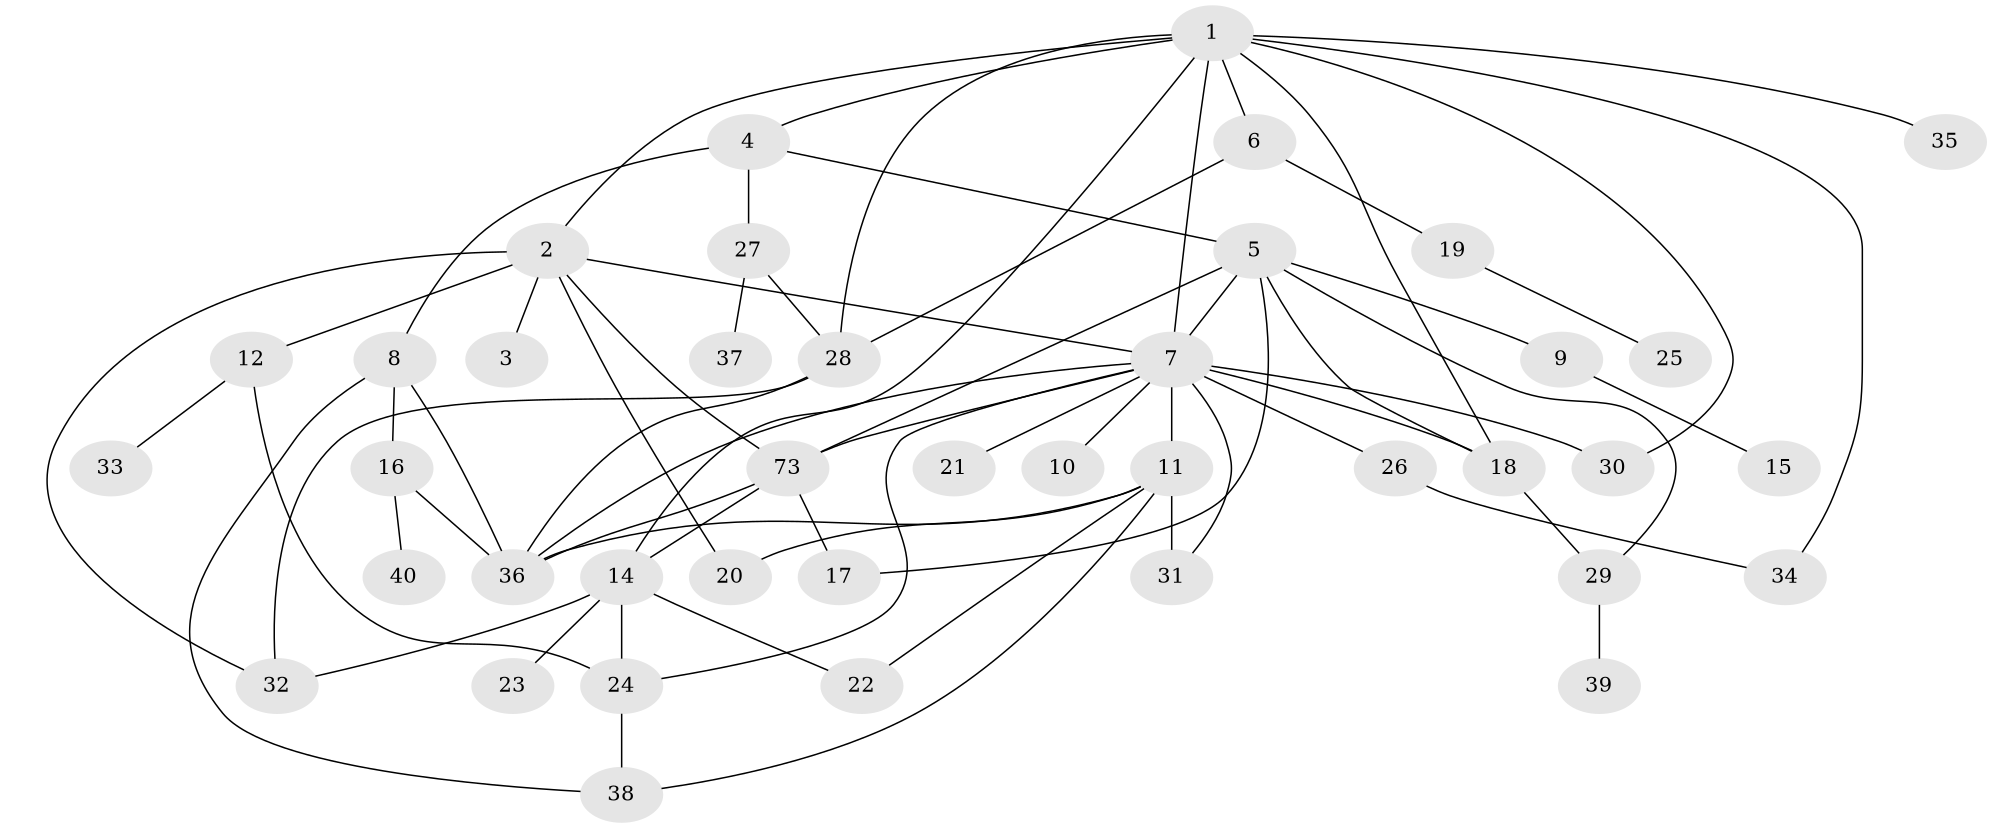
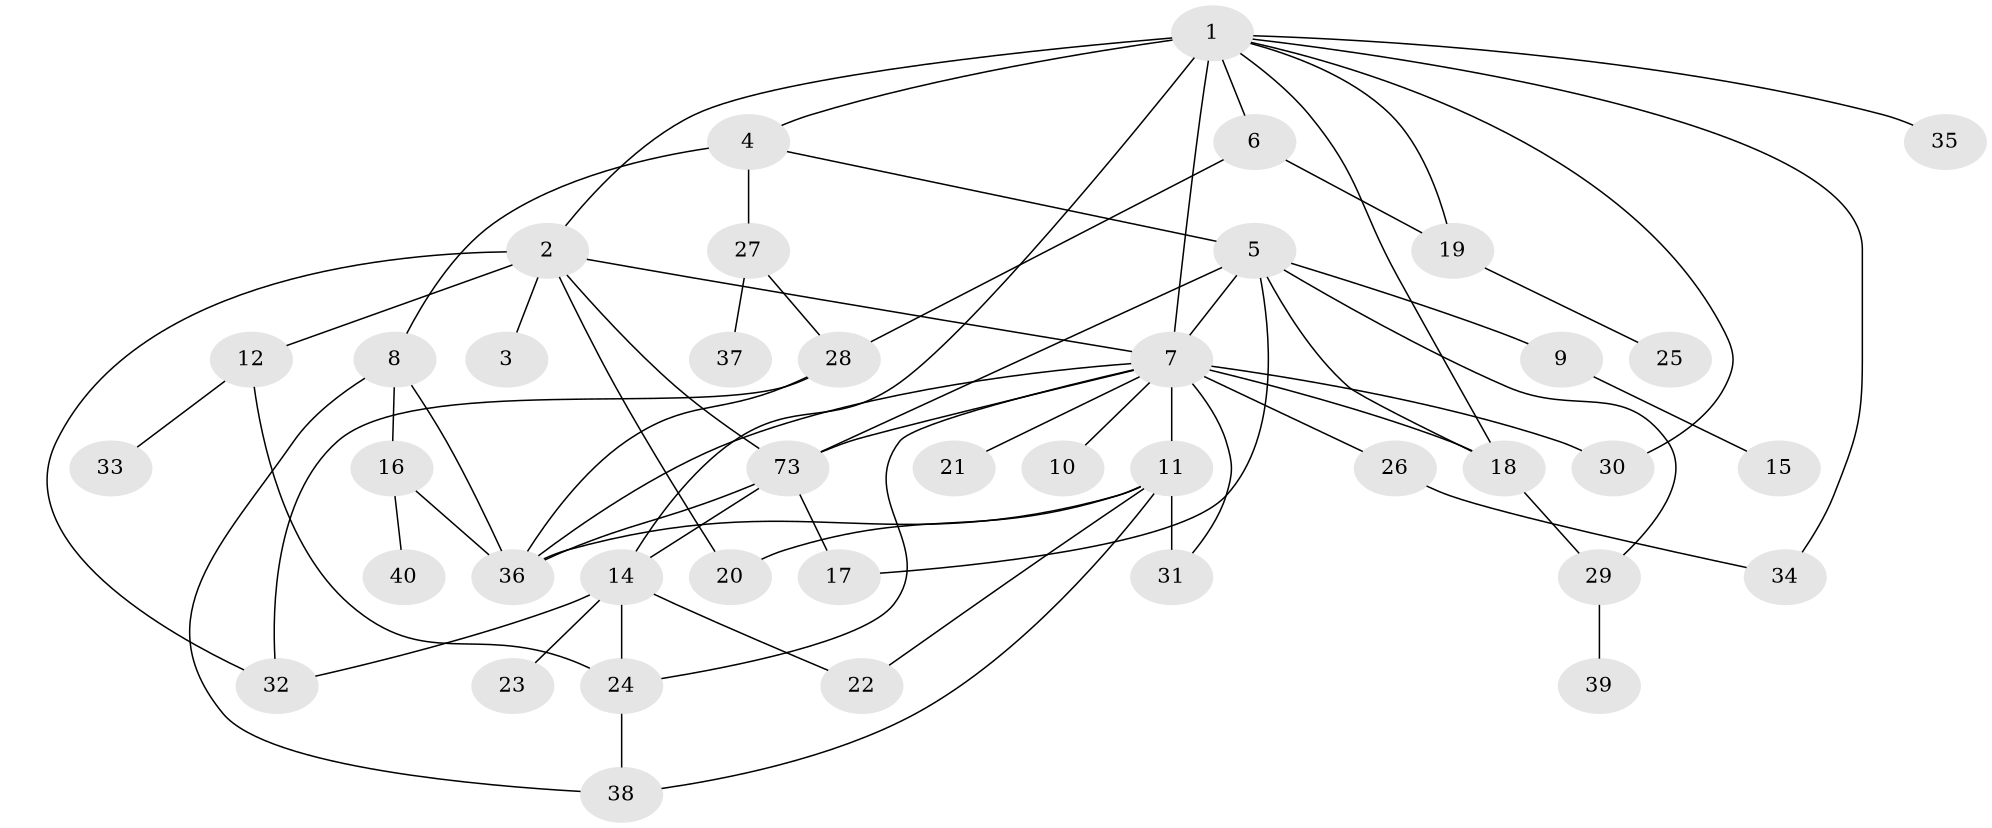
edge "1" -- "28": now "1" -- "19"
